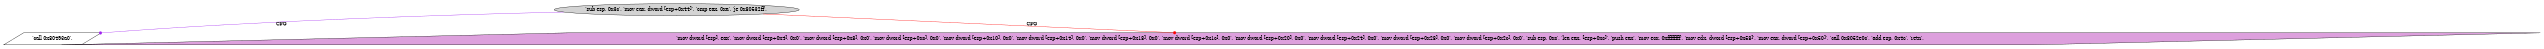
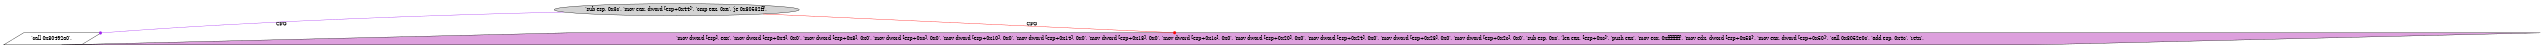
node "'call 0x80493a0',": label "'call 0x80493a0'," -> "'call 0x80492a0',"
